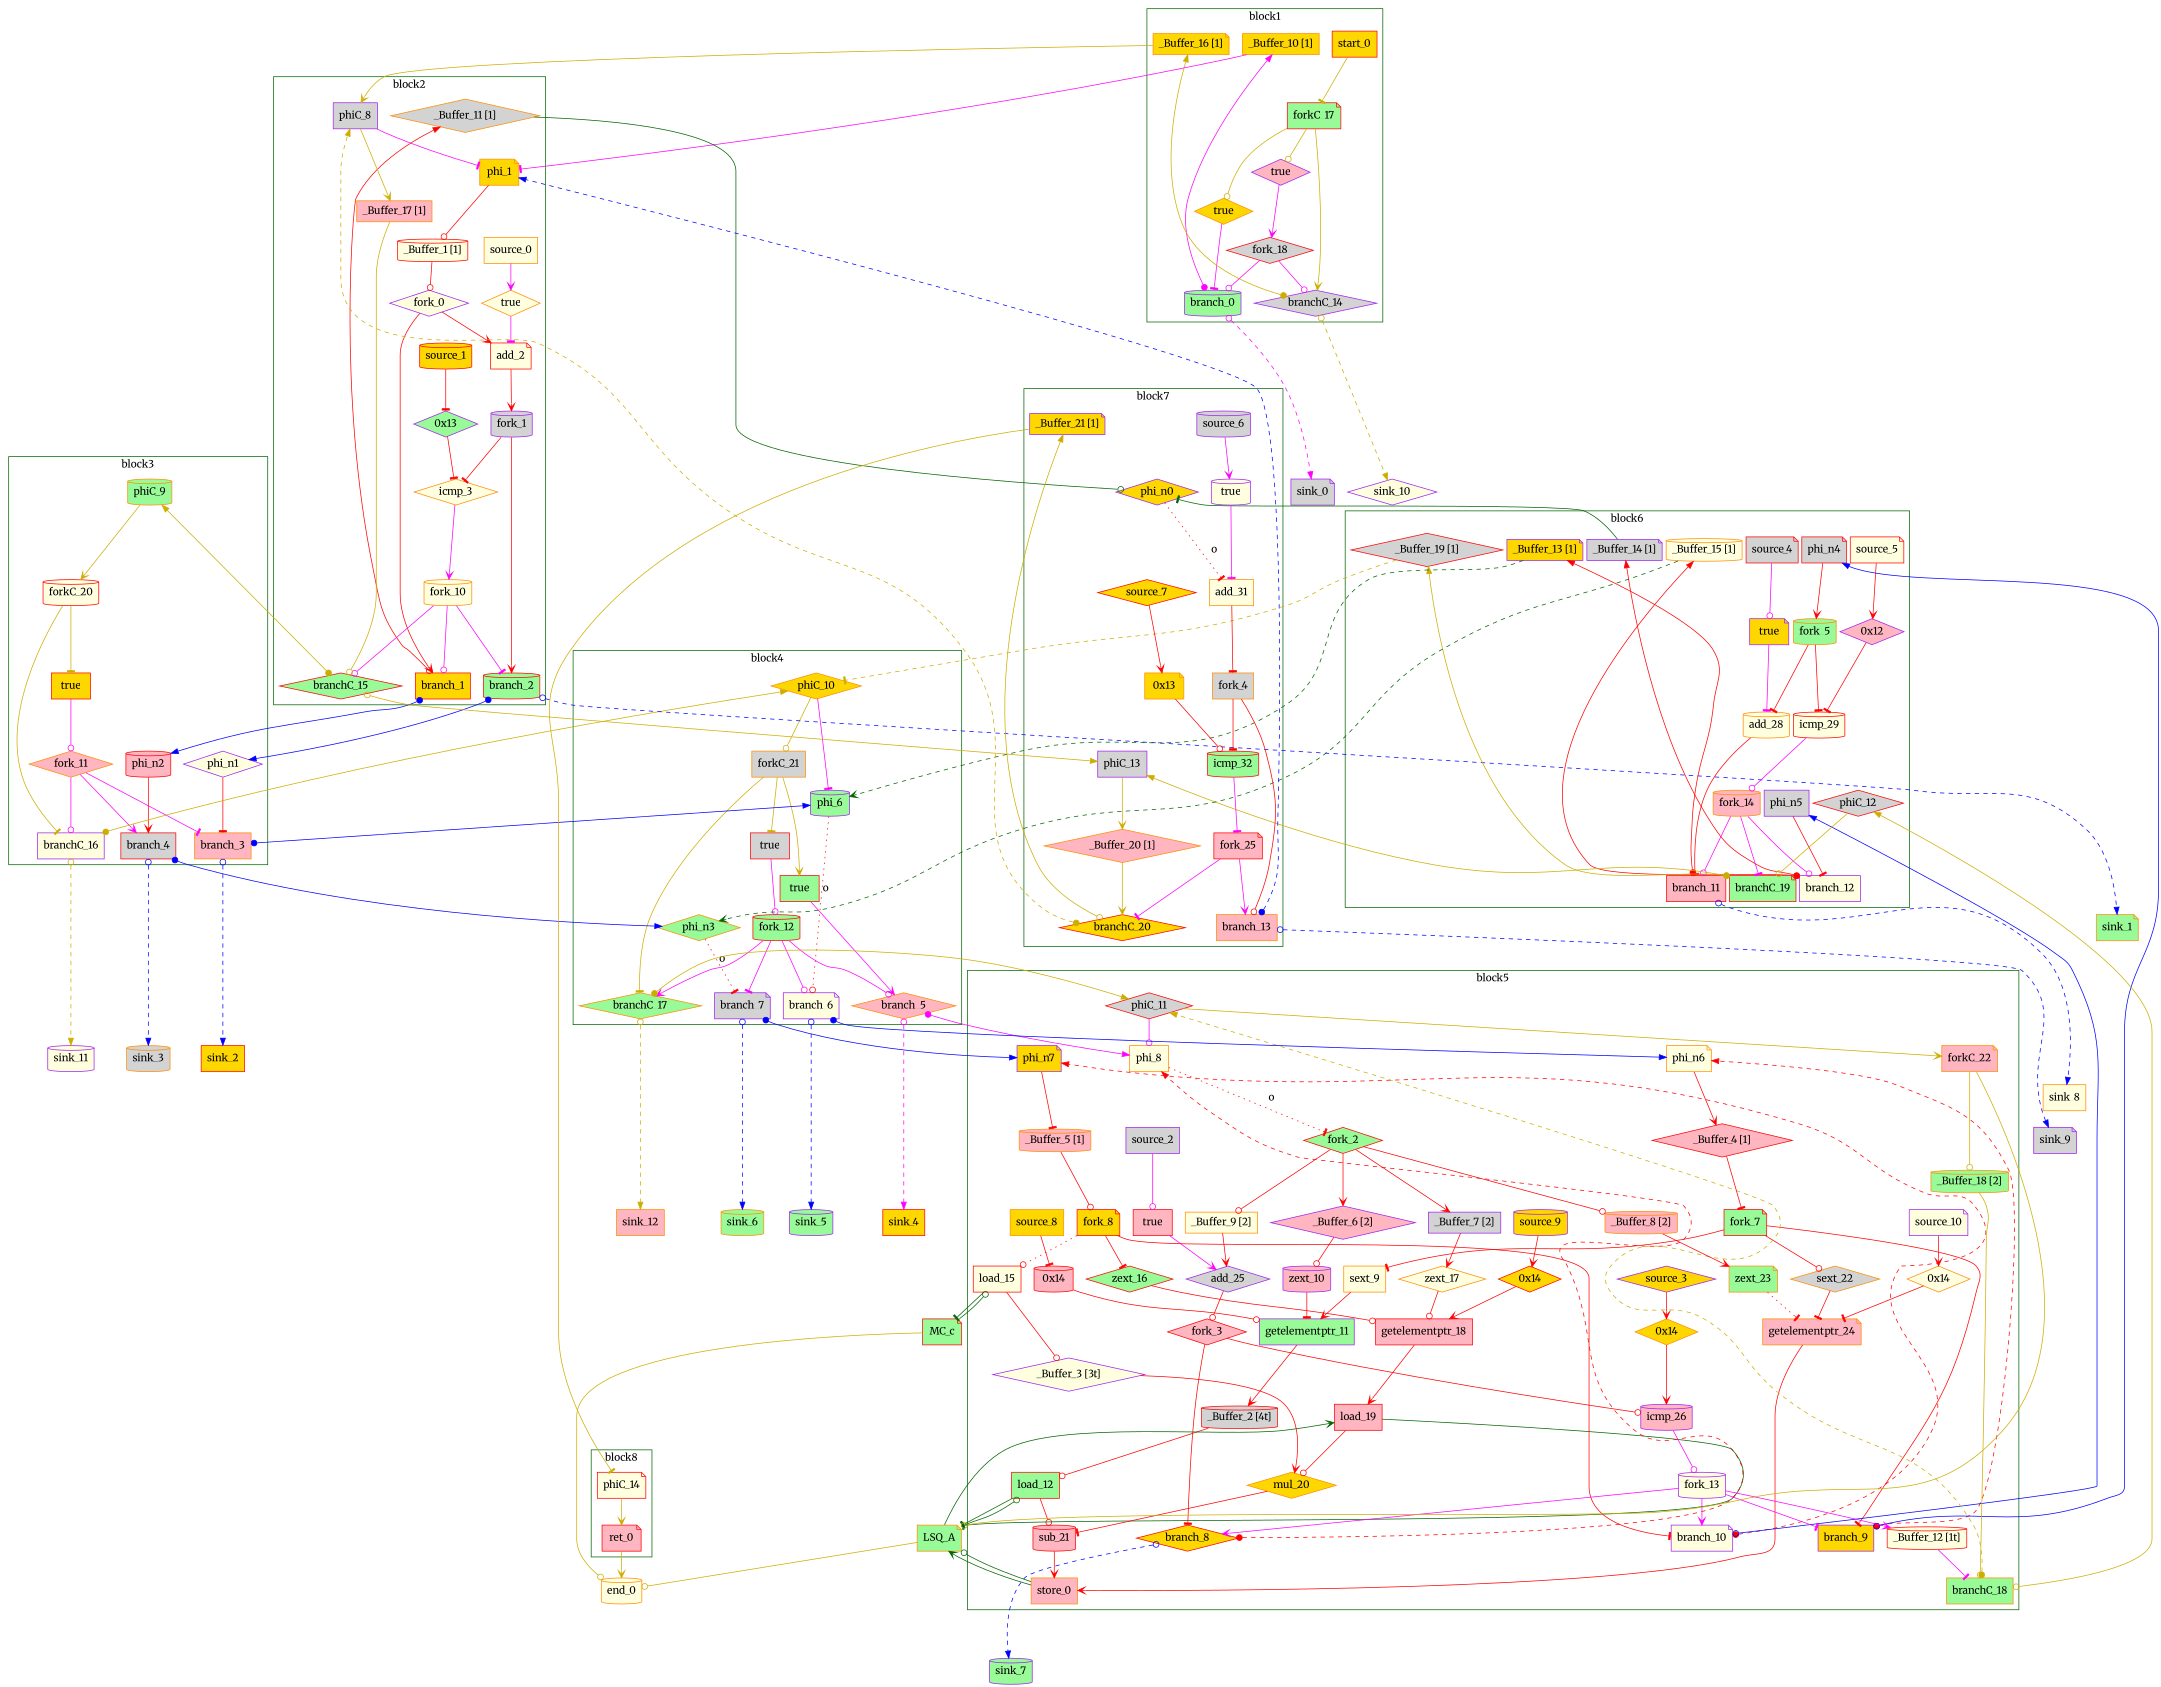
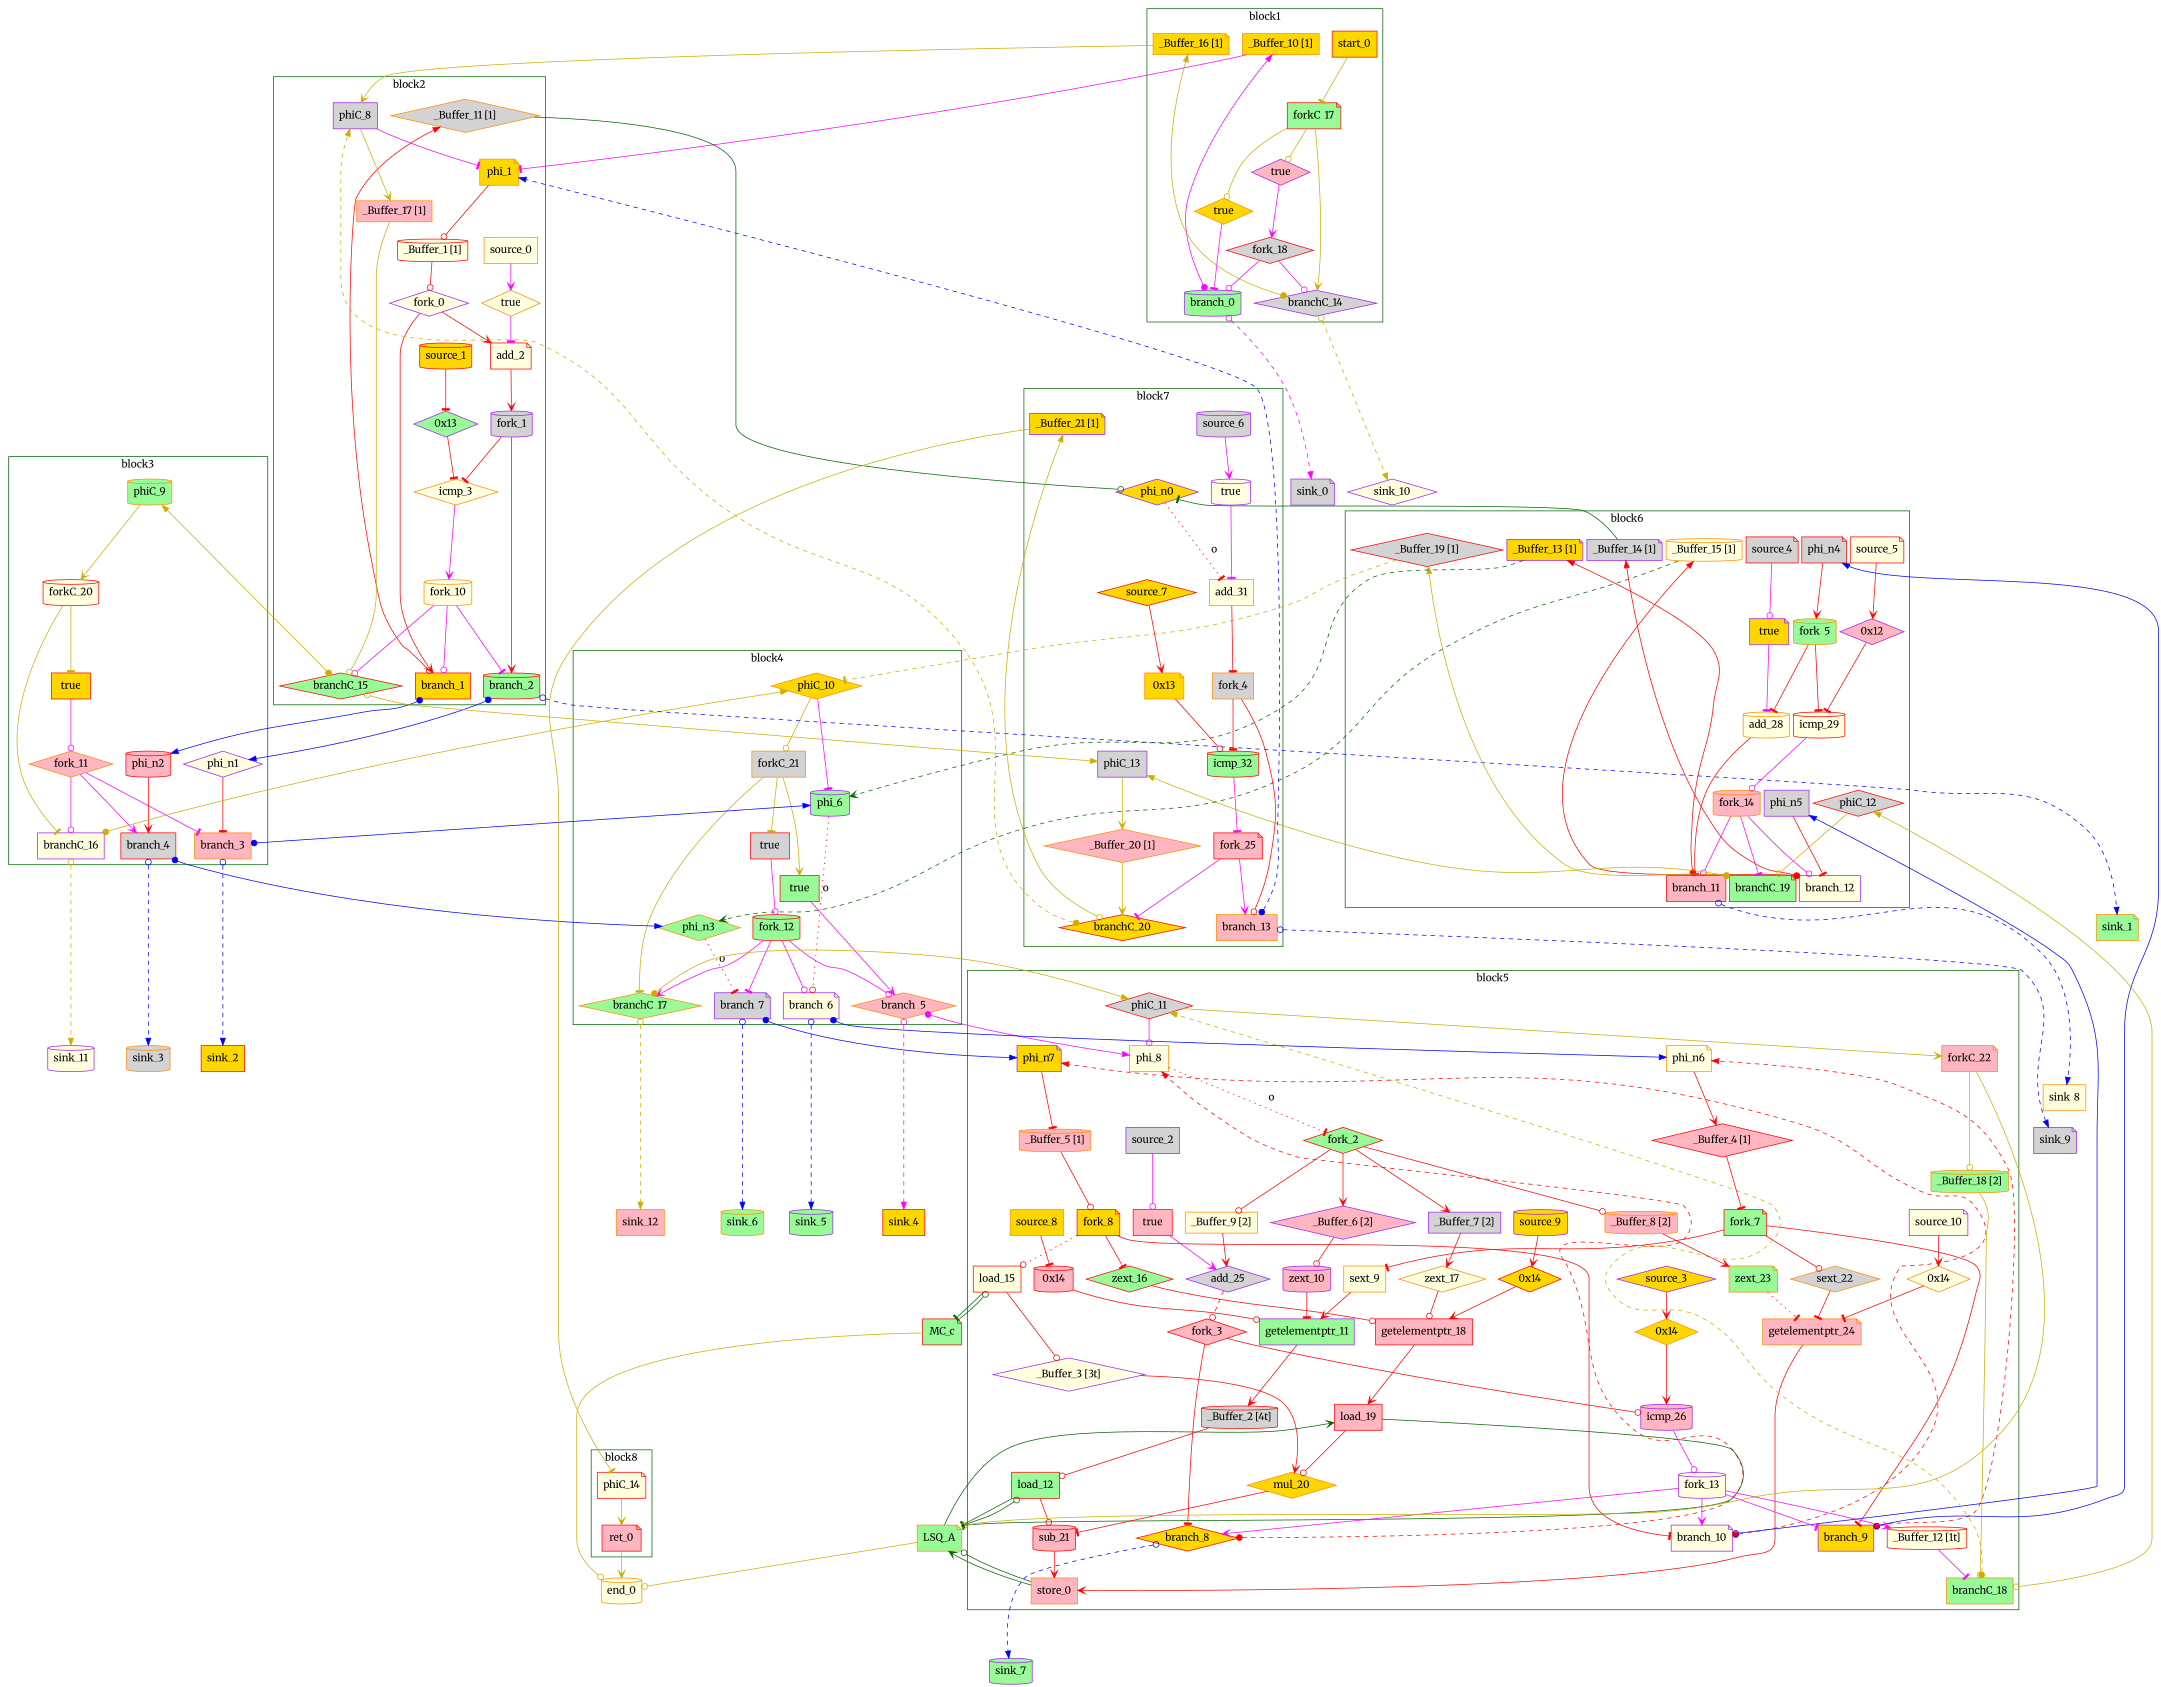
edge "add_25" -> "fork_3": style solid -> dashed
